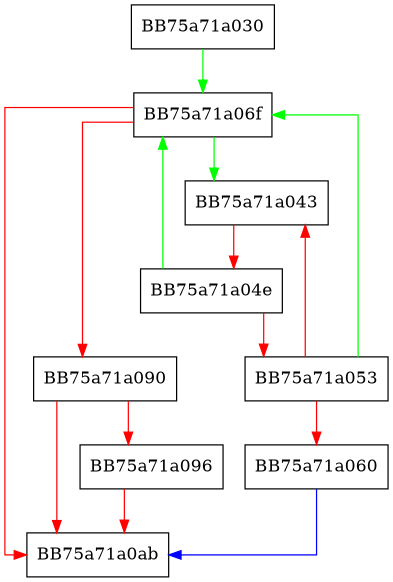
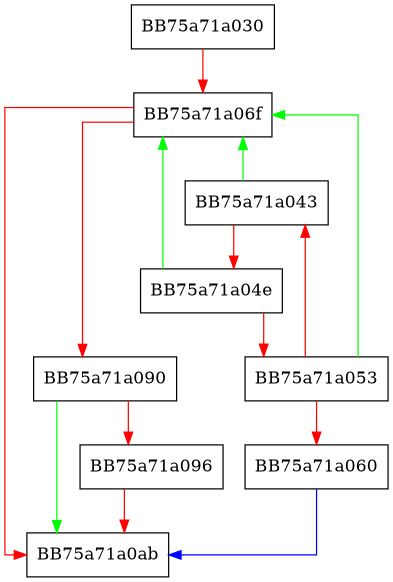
edge "BB75a71a030" -> "BB75a71a06f": color green -> red
edge "BB75a71a06f" -> "BB75a71a043": reversed
edge "BB75a71a090" -> "BB75a71a0ab": color red -> green
